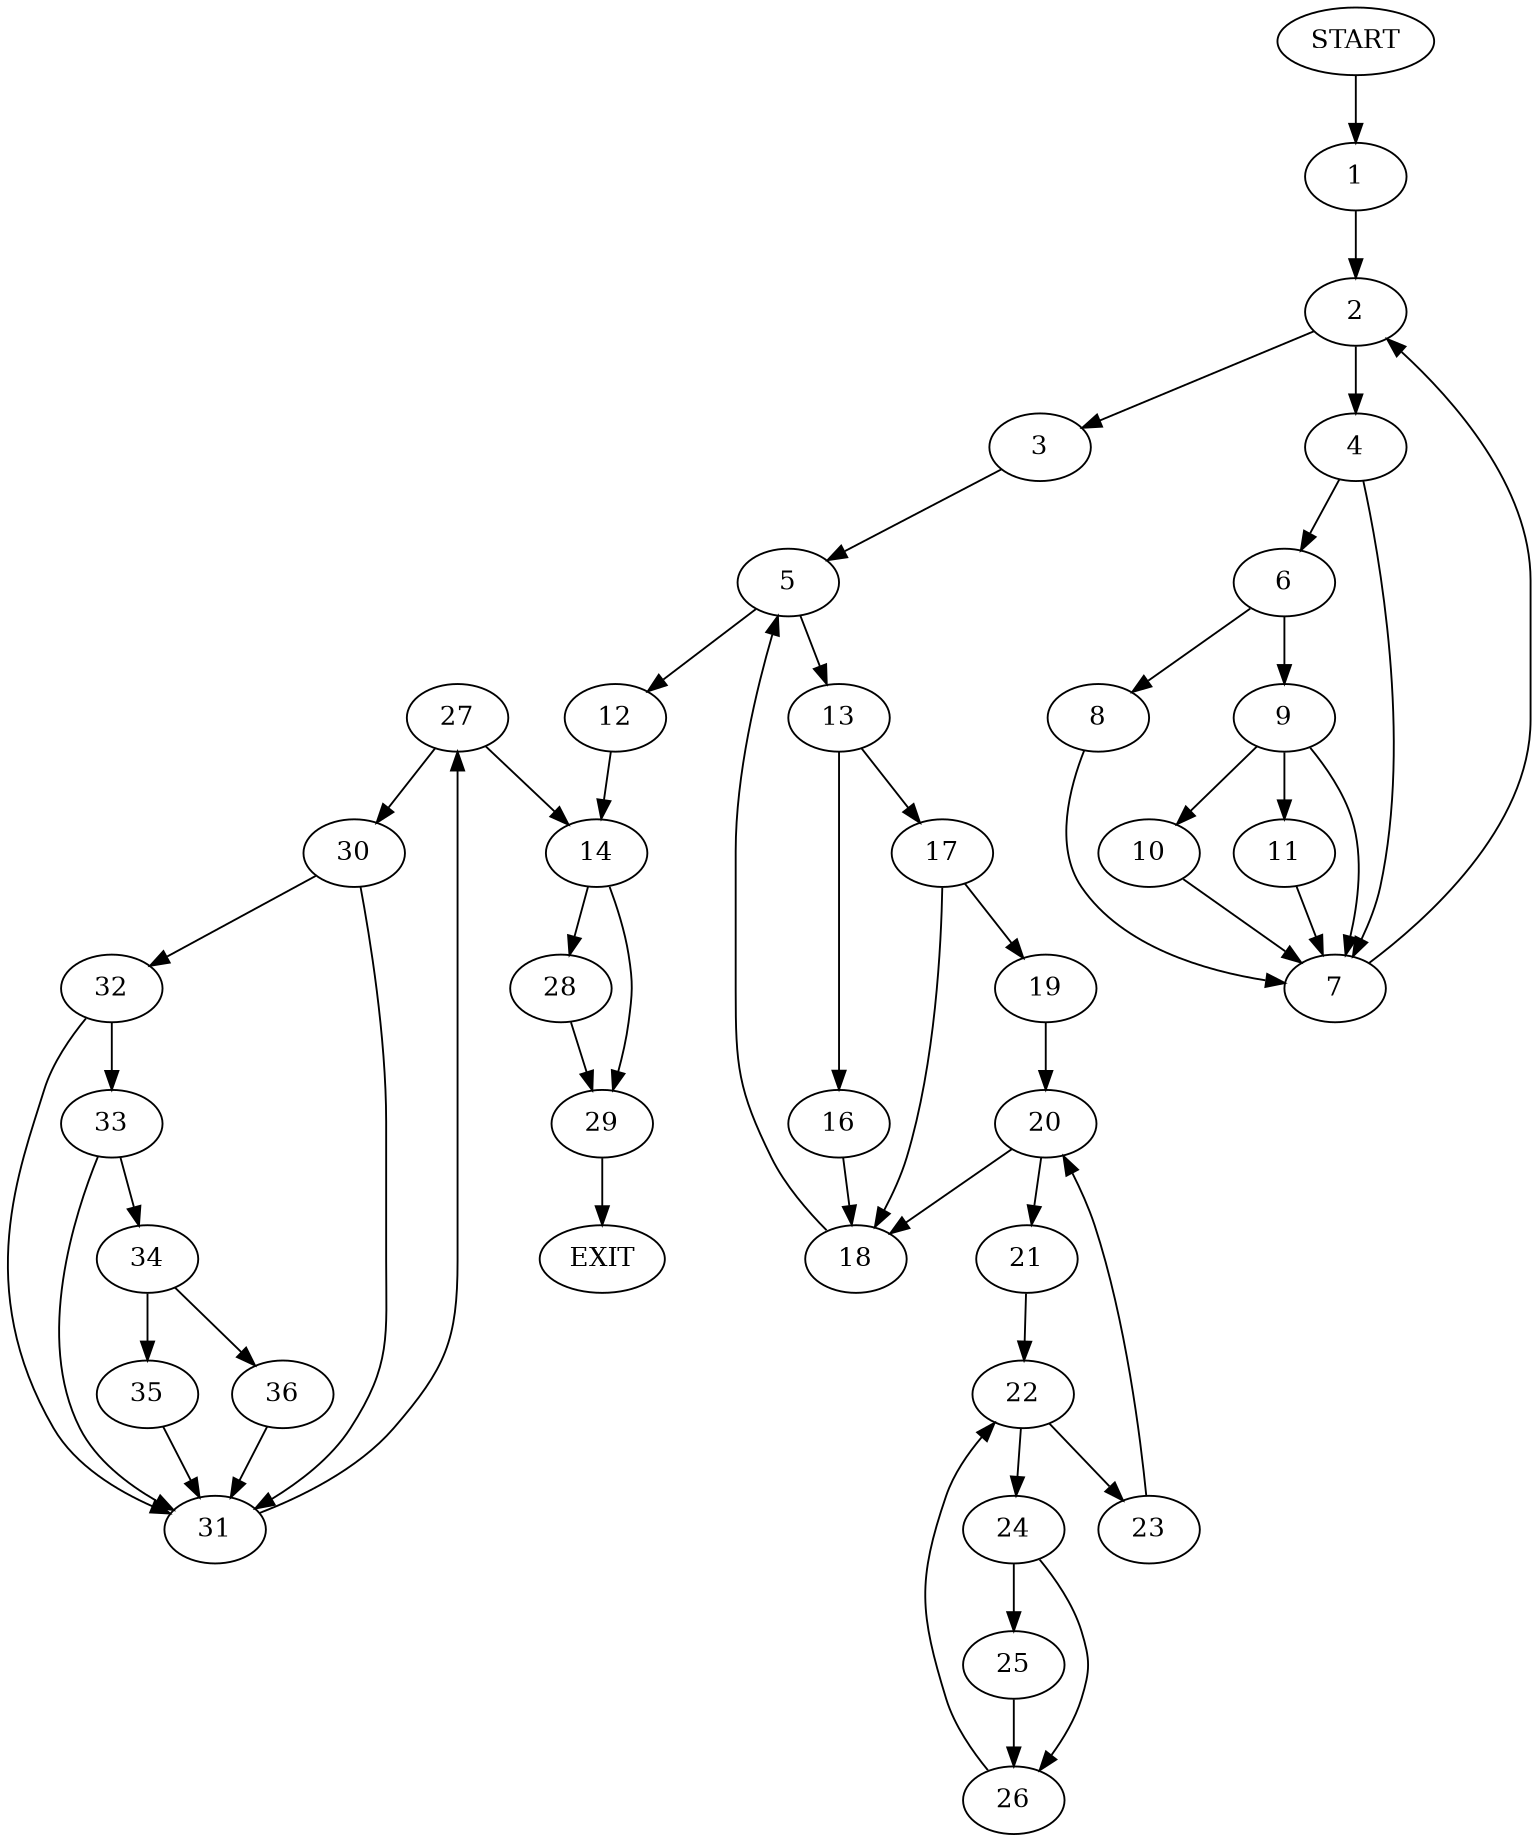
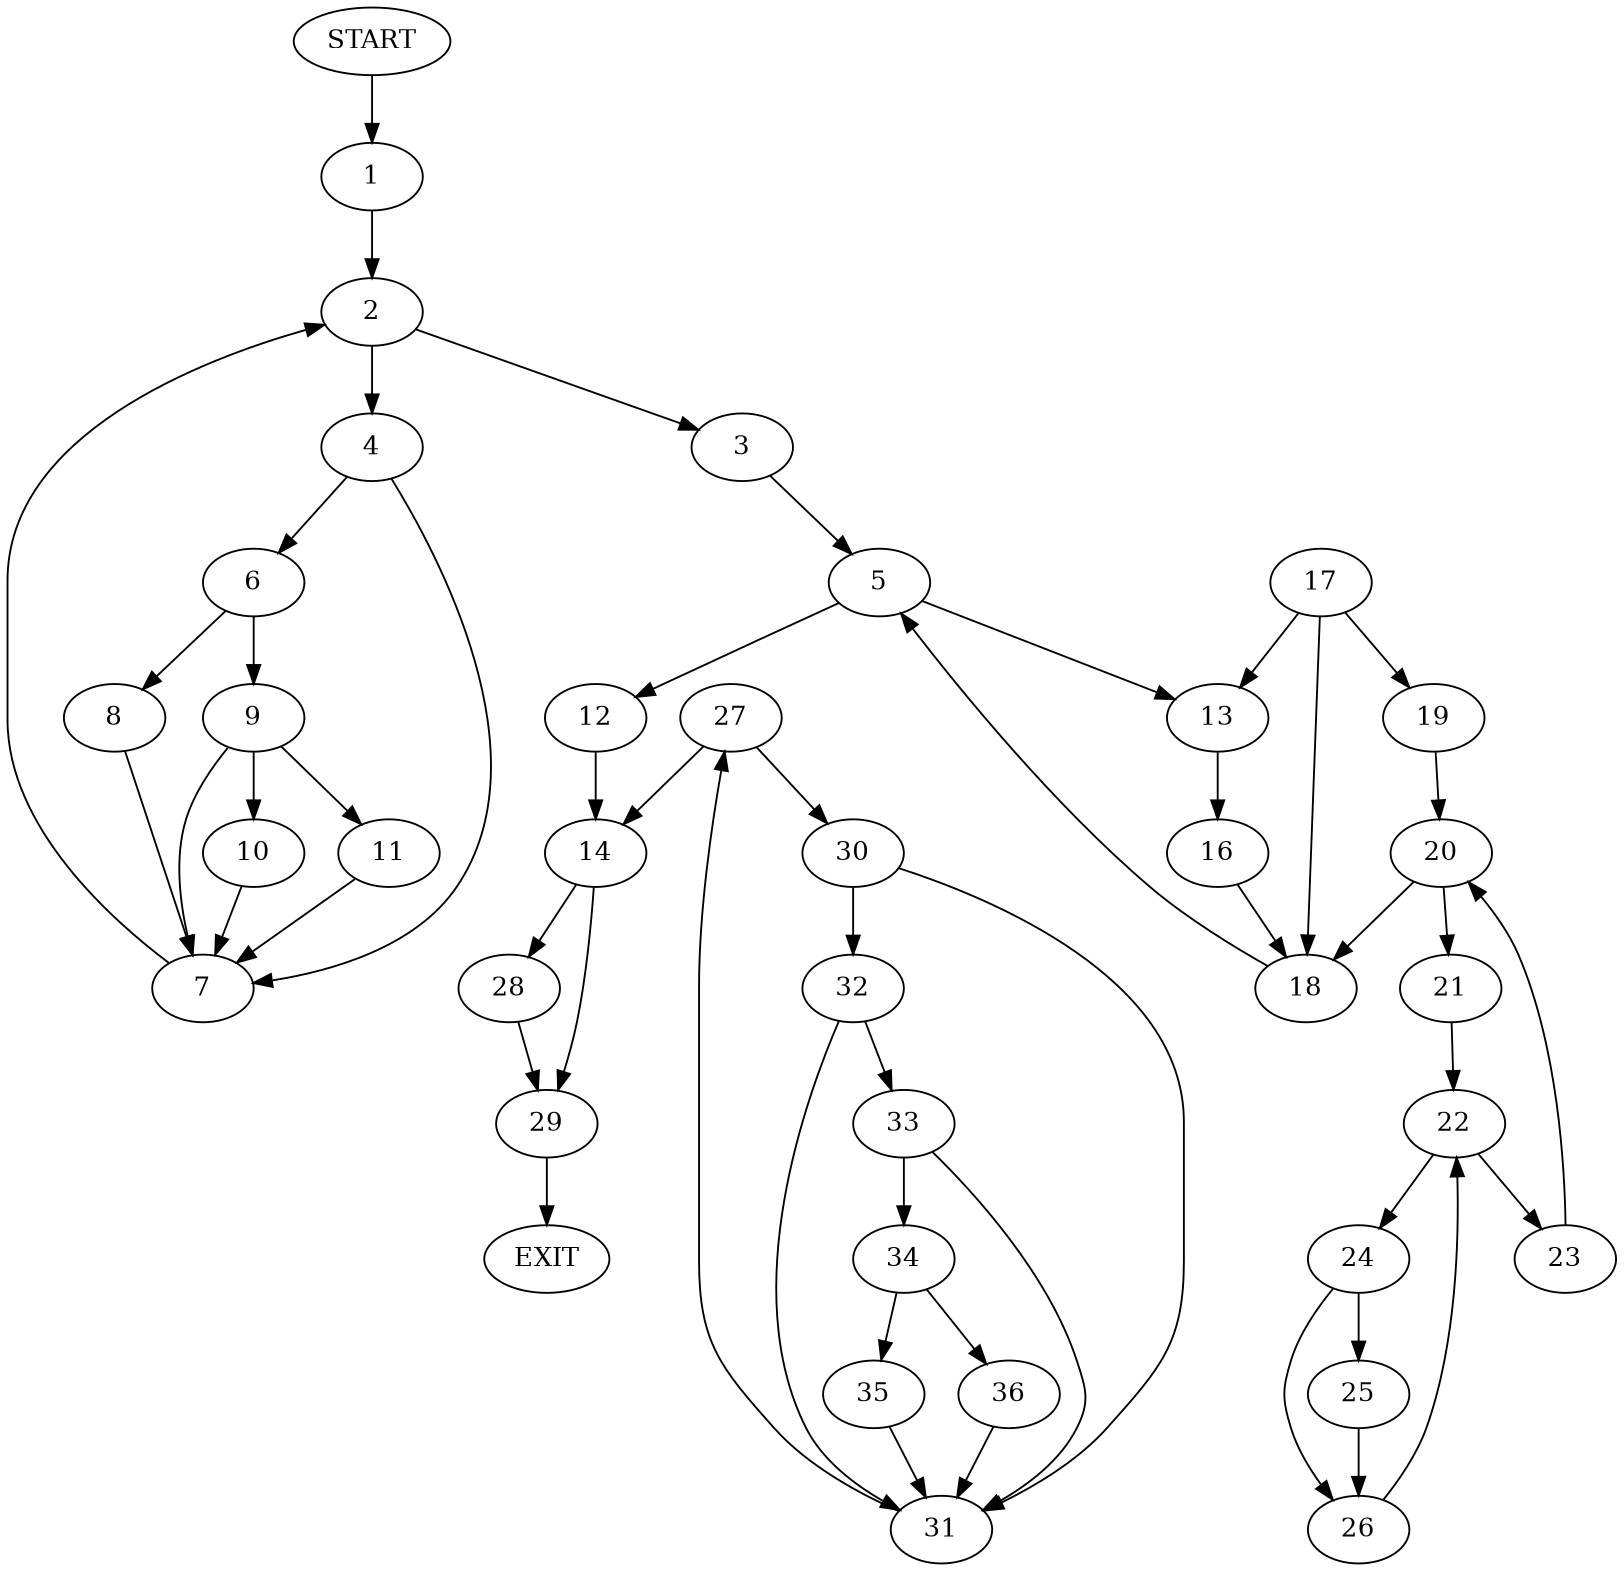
edge "13" -> "17": reversed
